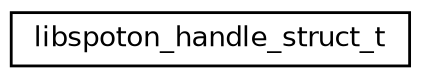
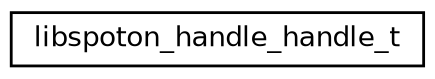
node "libspoton_handle_struct_t": label "libspoton_handle_struct_t" -> "libspoton_handle_handle_t"
